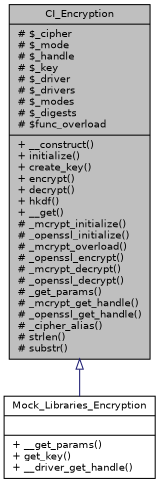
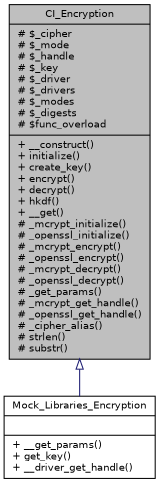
node "CI_Encryption": text "# _mcrypt_overload()" -> "# _mcrypt_encrypt()"
